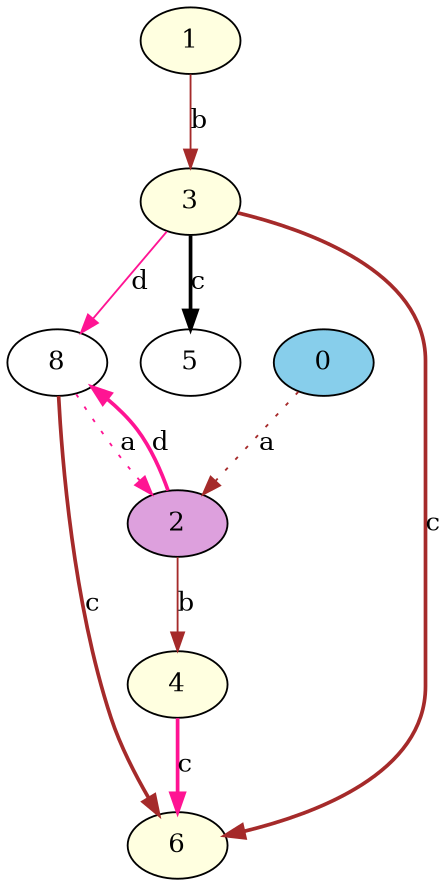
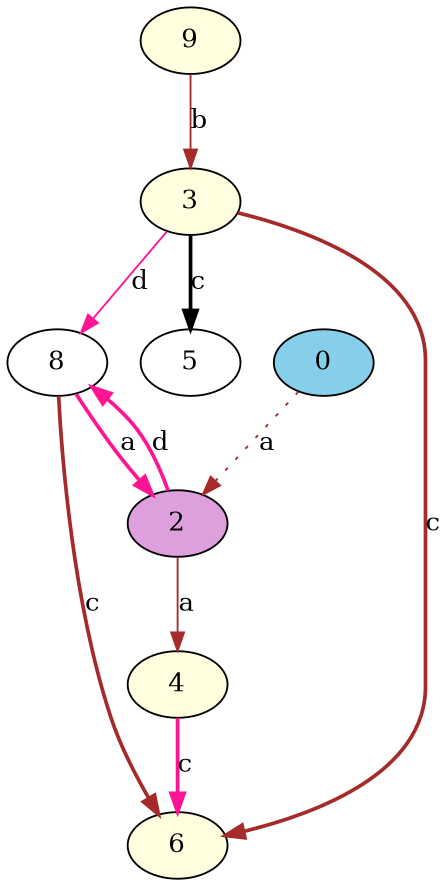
node "1": label "1" -> "9"
edge "8" -> "2": style dotted -> bold
edge "2" -> "4": label "b" -> "a"
